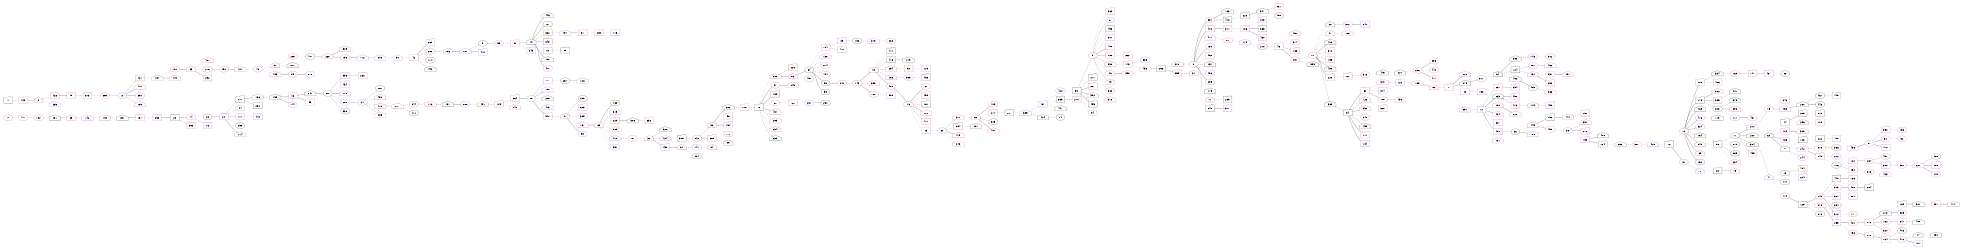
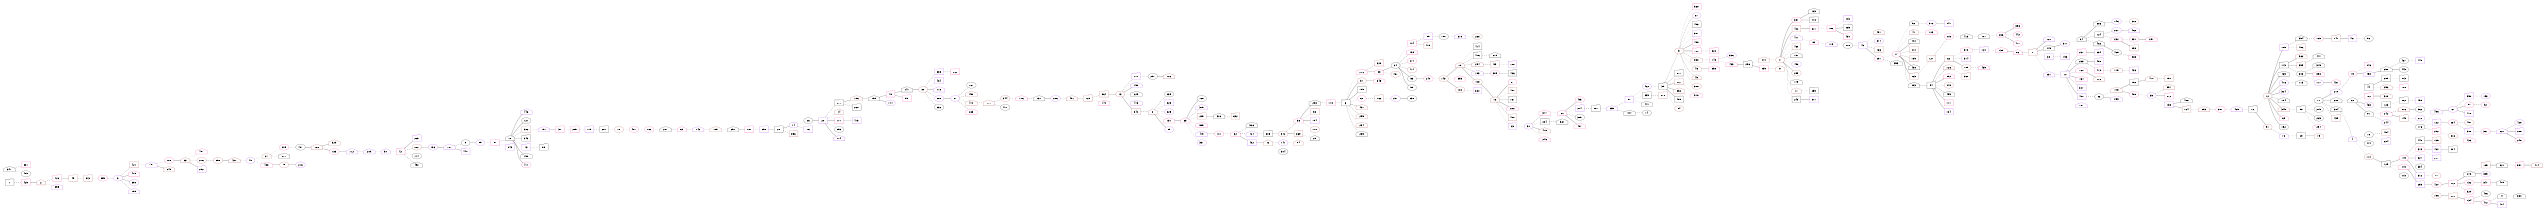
node "228": removed
node "130": removed
node "207": added
